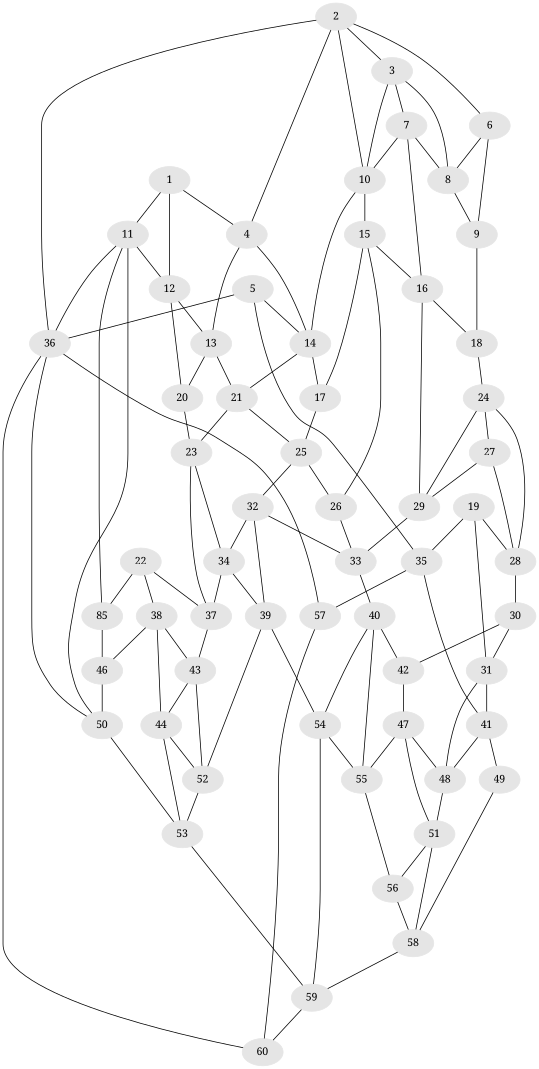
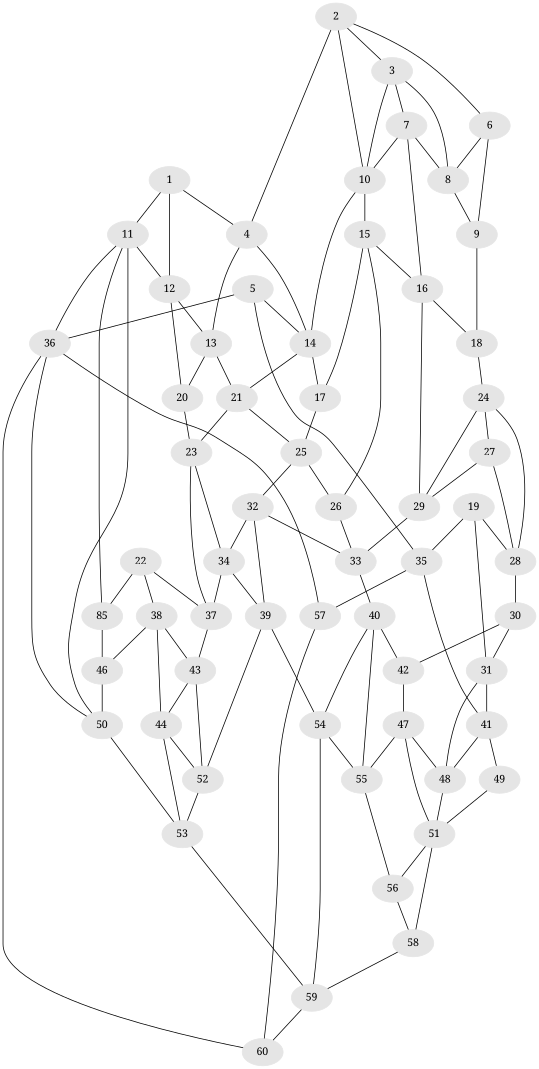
edge "2" -- "36": removed
edge "49" -- "58": now "49" -- "51"
